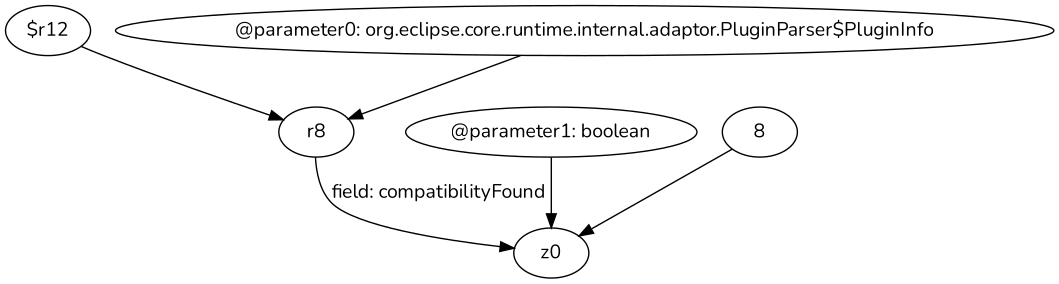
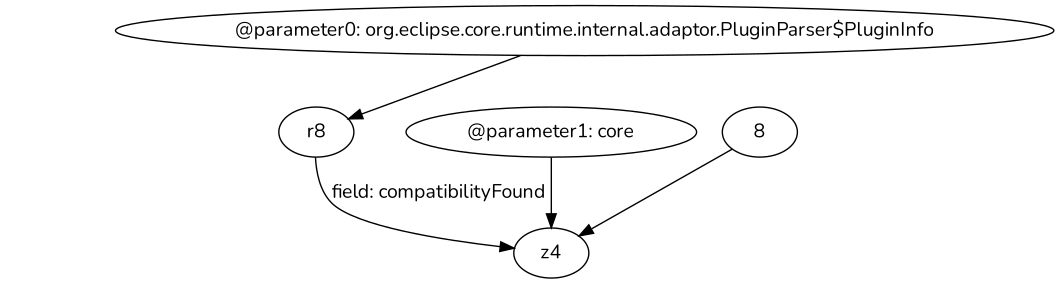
node "$r12": removed
node "@parameter1: boolean": label "@parameter1: boolean" -> "@parameter1: core"
node "z0": label "z0" -> "z4"
